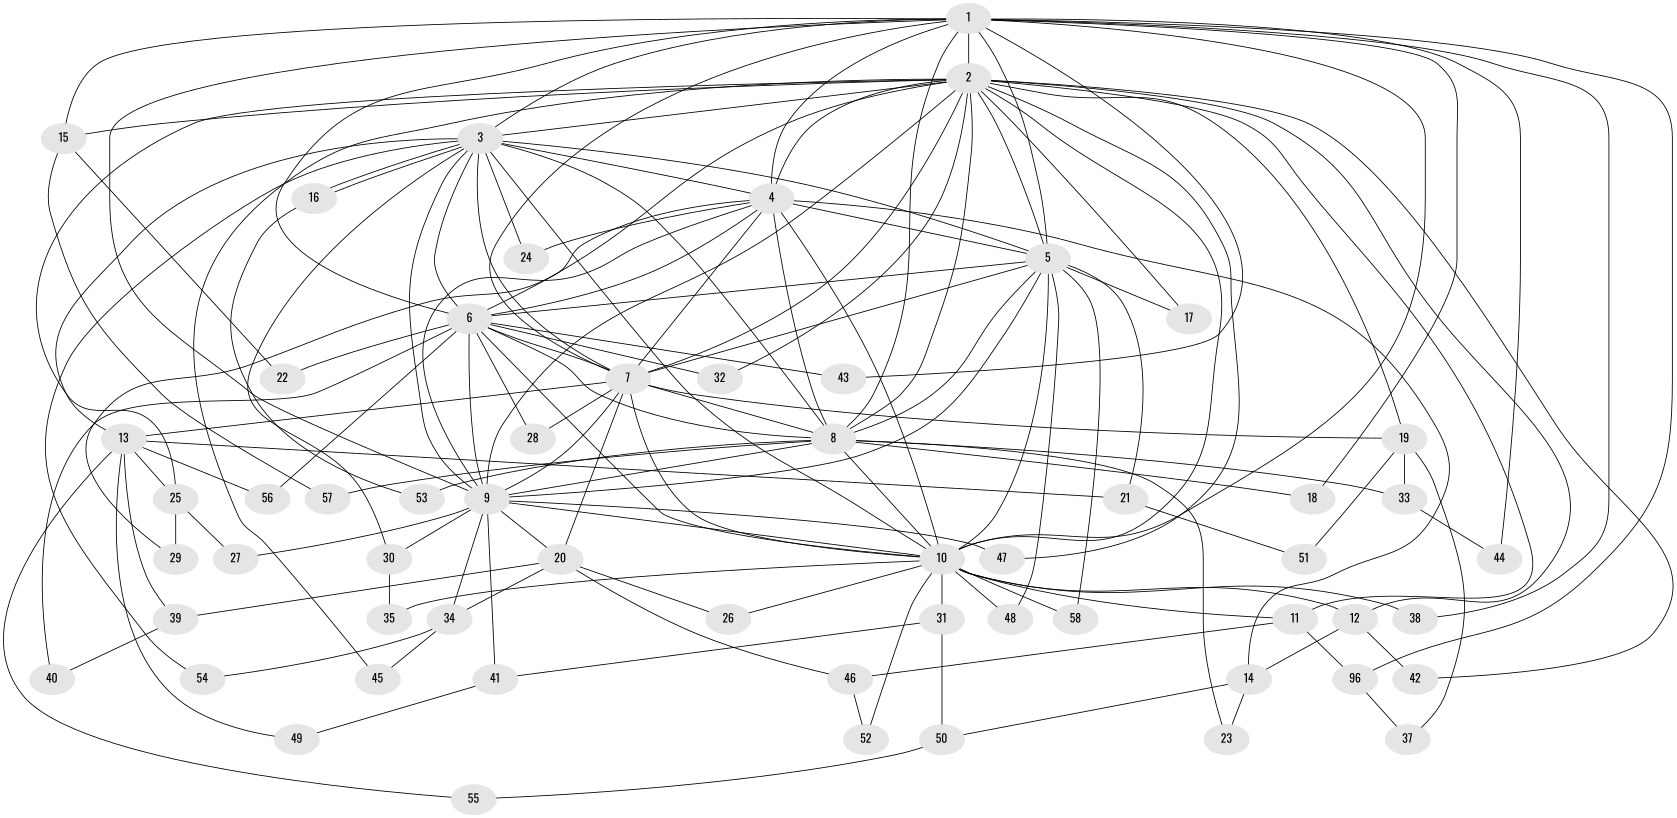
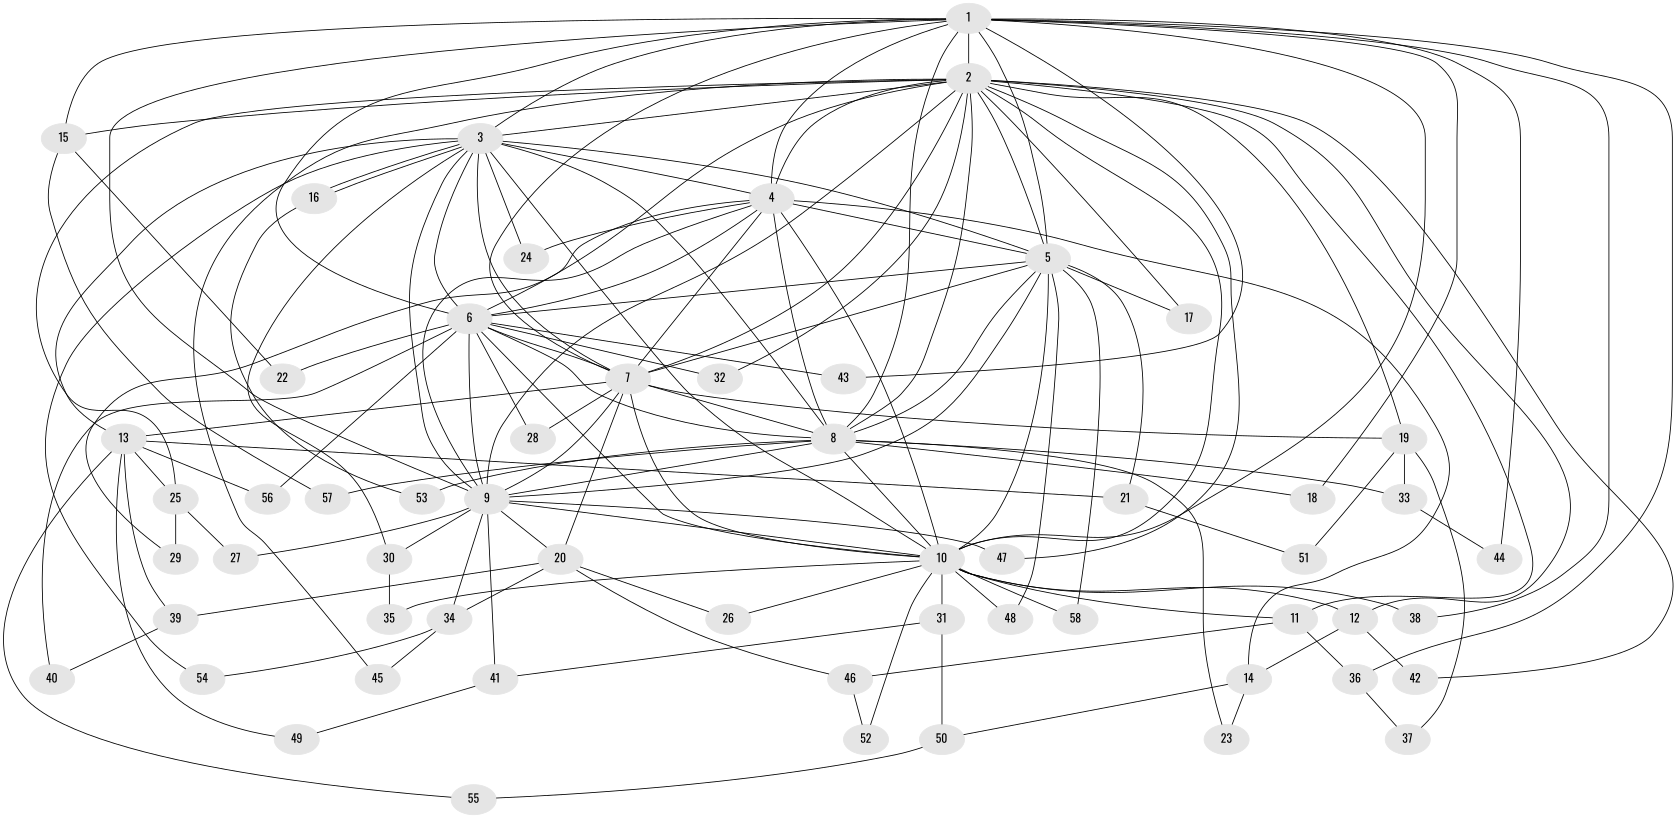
node "96": label "96" -> "36"
